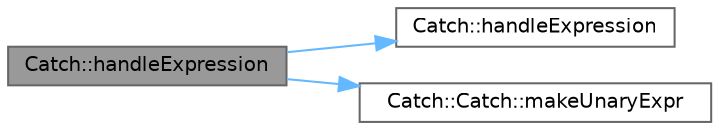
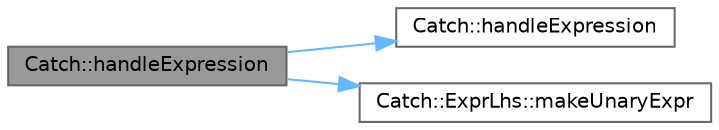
node "Catch::Catch::makeUnaryExpr": label "Catch::Catch::makeUnaryExpr" -> "Catch::ExprLhs::makeUnaryExpr"
